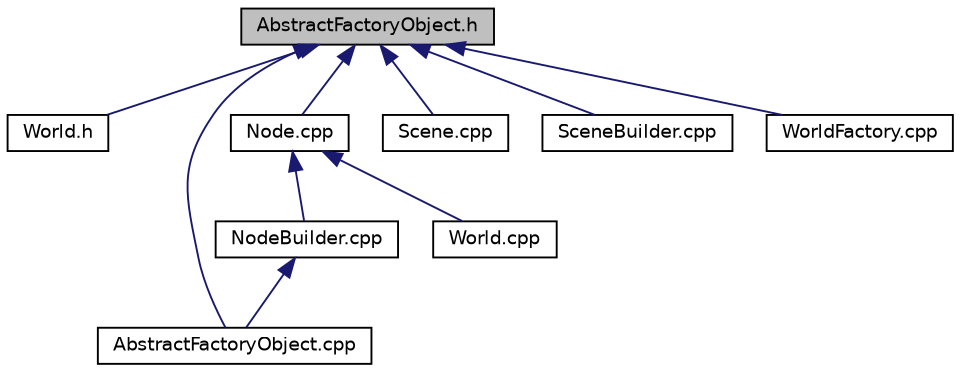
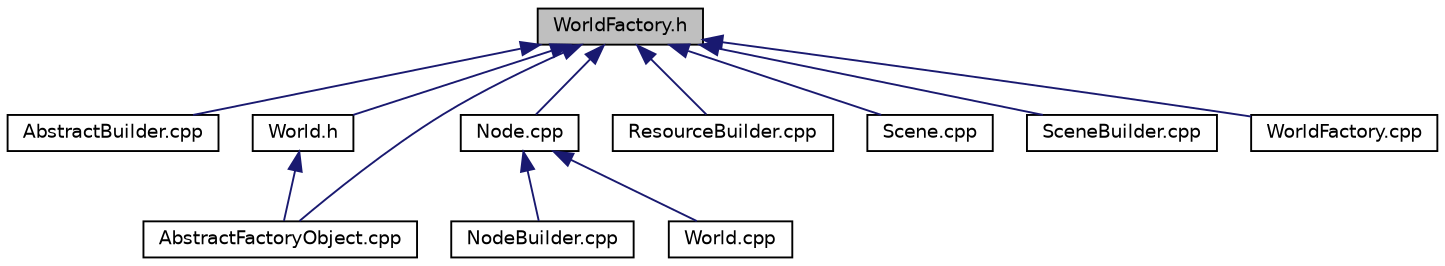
node "AbstractFactoryObject.h": label "AbstractFactoryObject.h" -> "WorldFactory.h"
node "AbstractBuilder.cpp": added
node "ResourceBuilder.cpp": added
edge "AbstractFactoryObject.cpp" -> "NodeBuilder.cpp": now "AbstractFactoryObject.cpp" -> "World.h"
